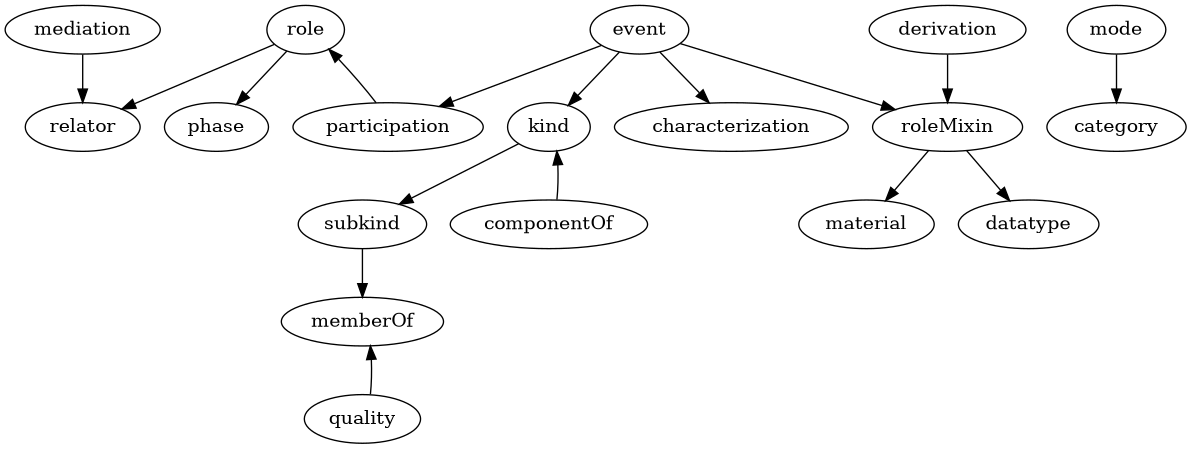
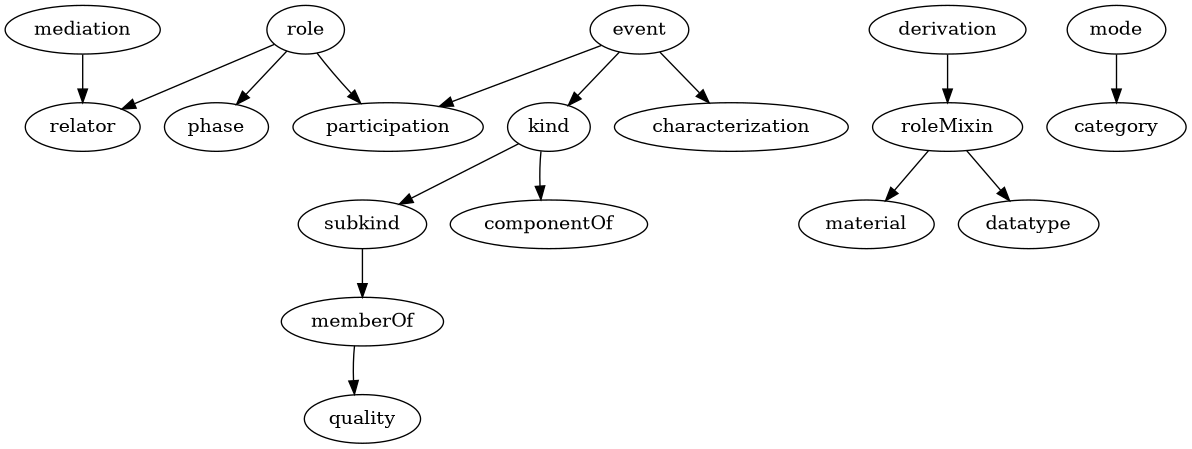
edge "event" -> "roleMixin": removed
edge "participation" -> "role": reversed
edge "componentOf" -> "kind": reversed
edge "quality" -> "memberOf": reversed
